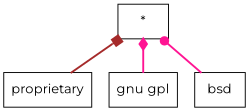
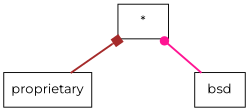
node "gnu gpl": removed
